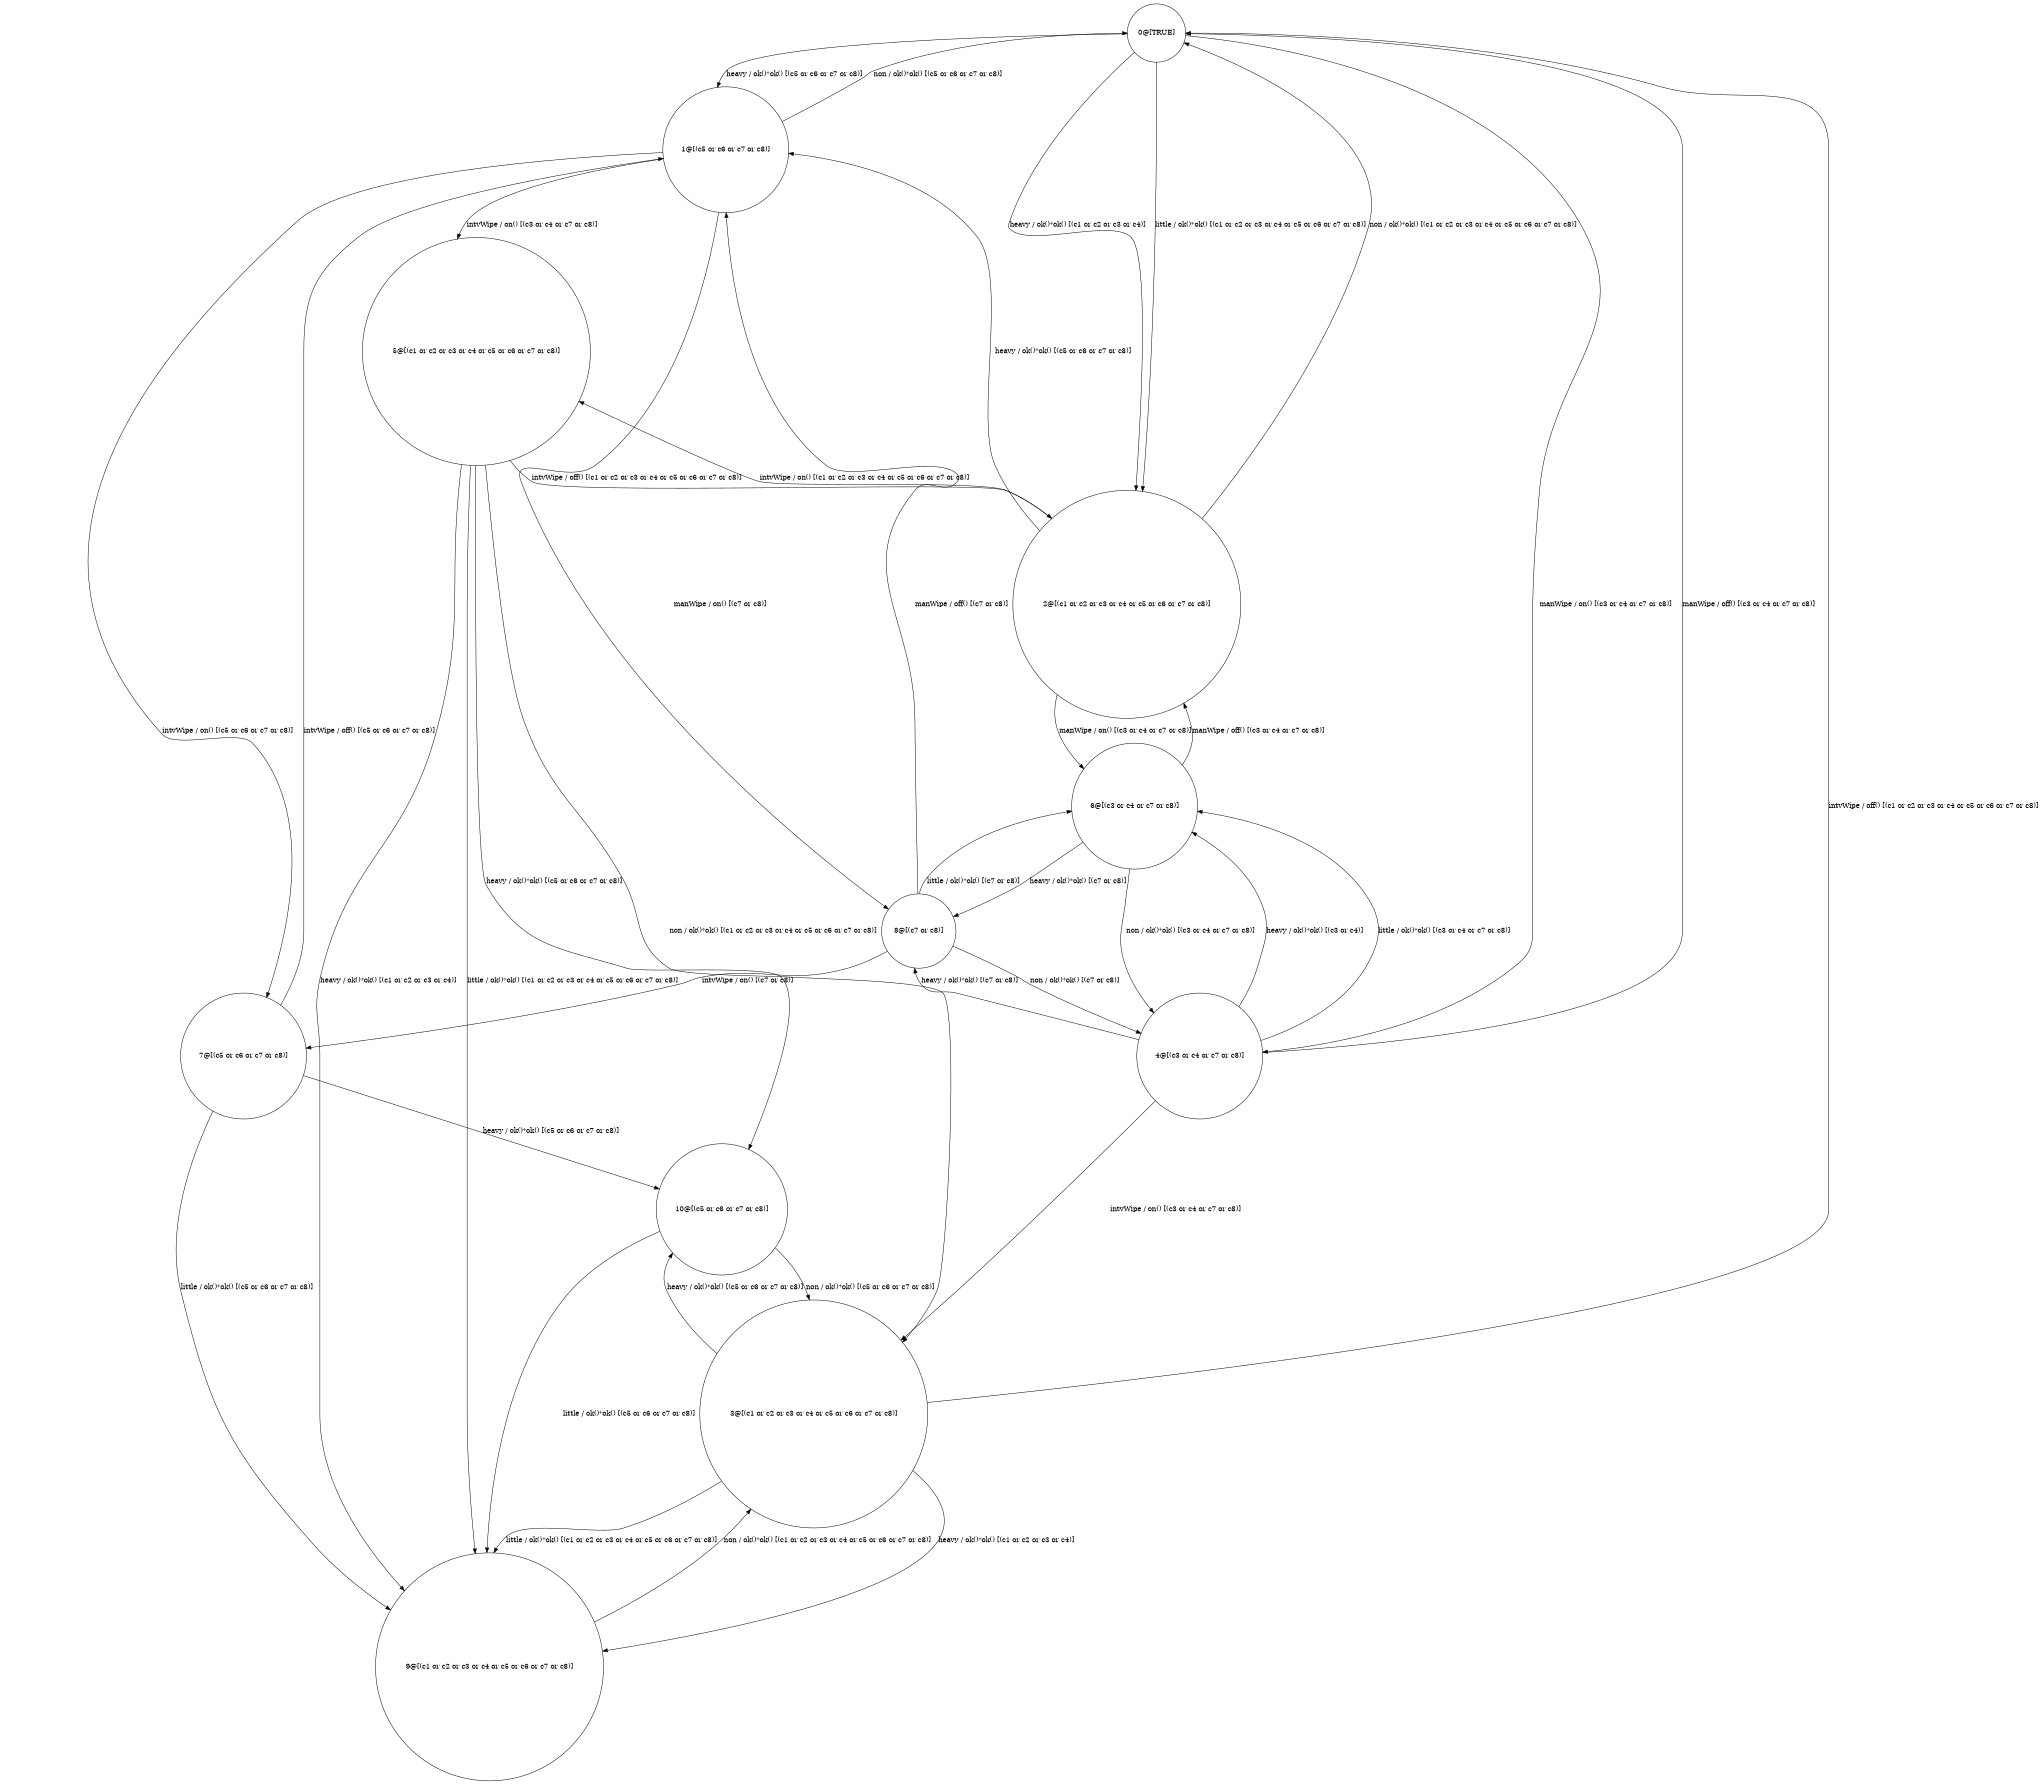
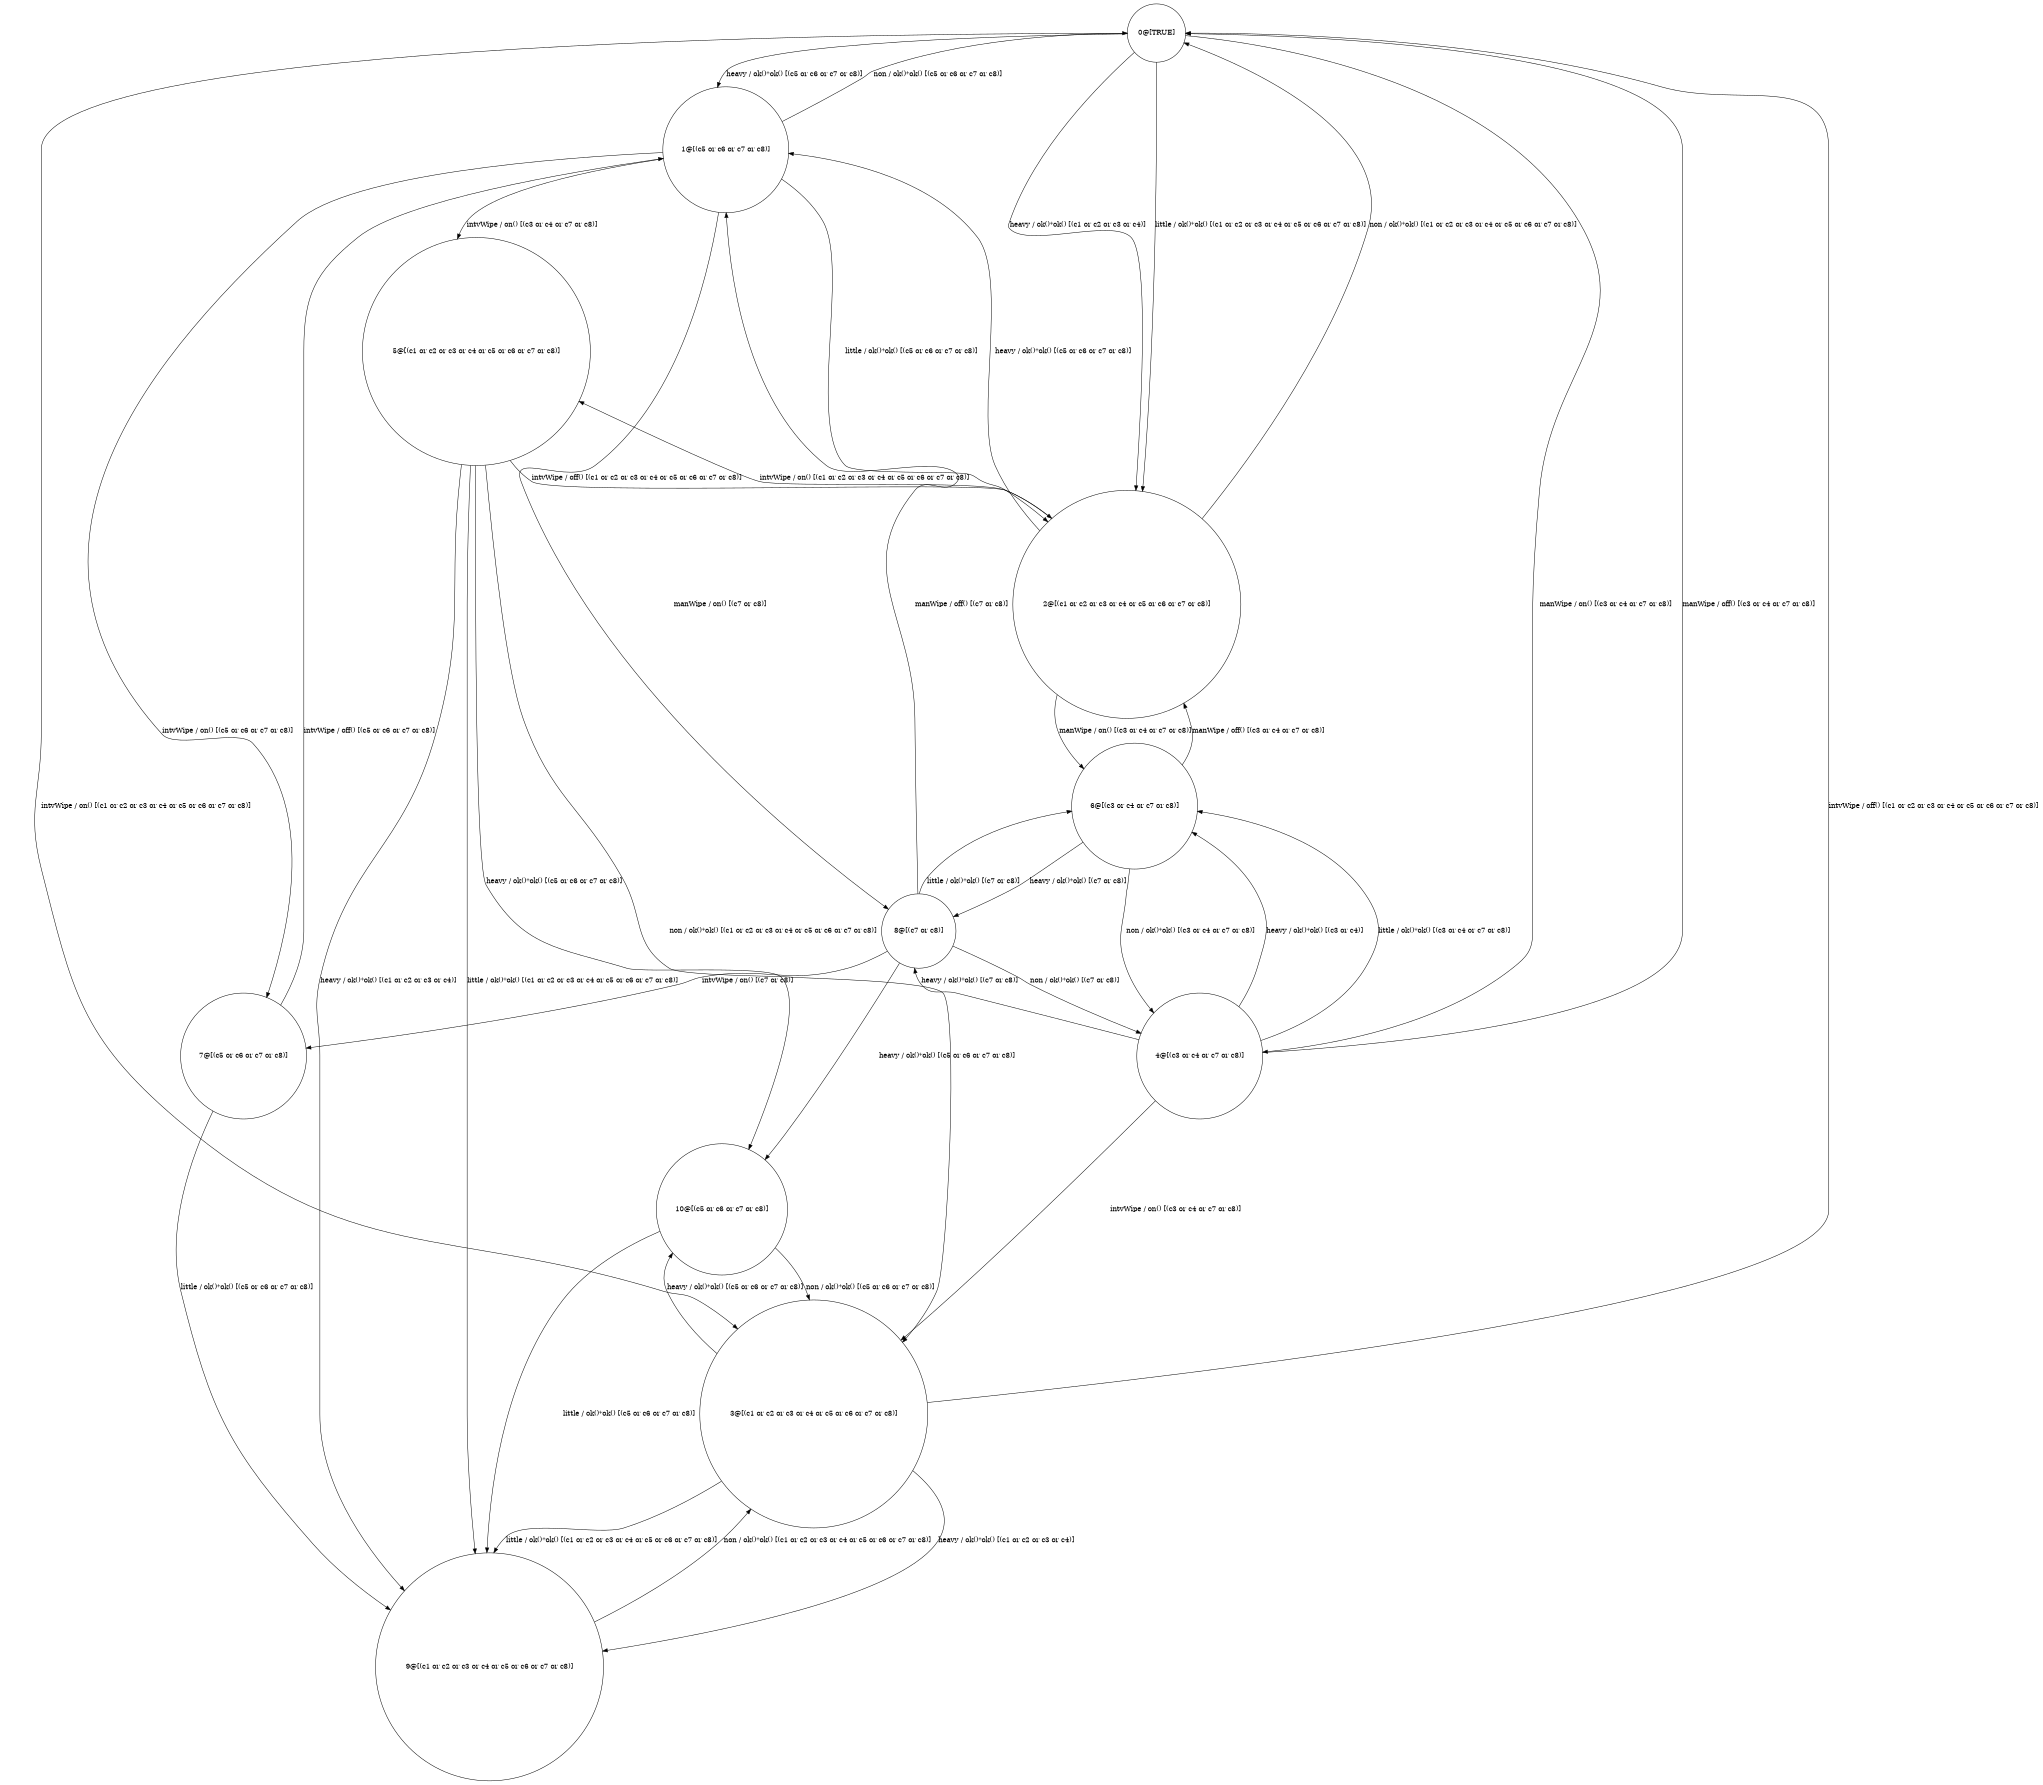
edge "0@[TRUE]" -> "3@[(c1 or c2 or c3 or c4 or c5 or c6 or c7 or c8)]": added, label "intvWipe / on() [(c1 or c2 or c3 or c4 or c5 or c6 or c7 or c8)]"
edge "1@[(c5 or c6 or c7 or c8)]" -> "2@[(c1 or c2 or c3 or c4 or c5 or c6 or c7 or c8)]": added, label "little / ok()*ok() [(c5 or c6 or c7 or c8)]"
edge "7@[(c5 or c6 or c7 or c8)]" -> "10@[(c5 or c6 or c7 or c8)]": now "8@[(c7 or c8)]" -> "10@[(c5 or c6 or c7 or c8)]"
